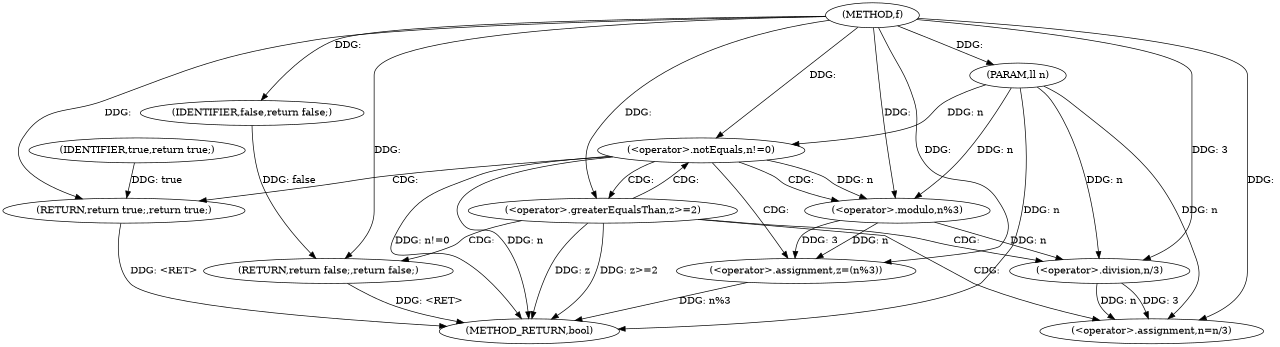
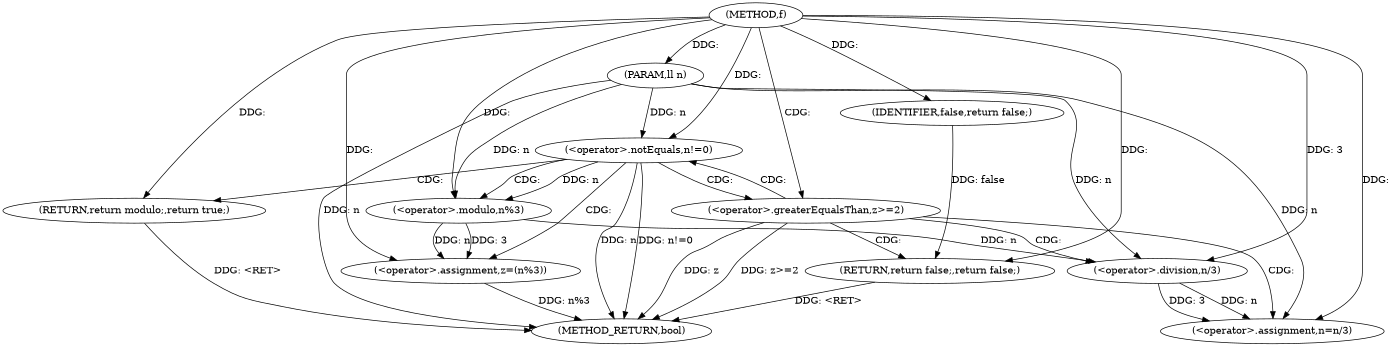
edge "(METHOD,f)" -> "(<operator>.greaterEqualsThan,z>=2)": label "DDG: " -> "CDG: "
node "(IDENTIFIER,true,return true;)": removed
node "(RETURN,return true;,return true;)": label "(RETURN,return true;,return true;)" -> "(RETURN,return modulo;,return true;)"
